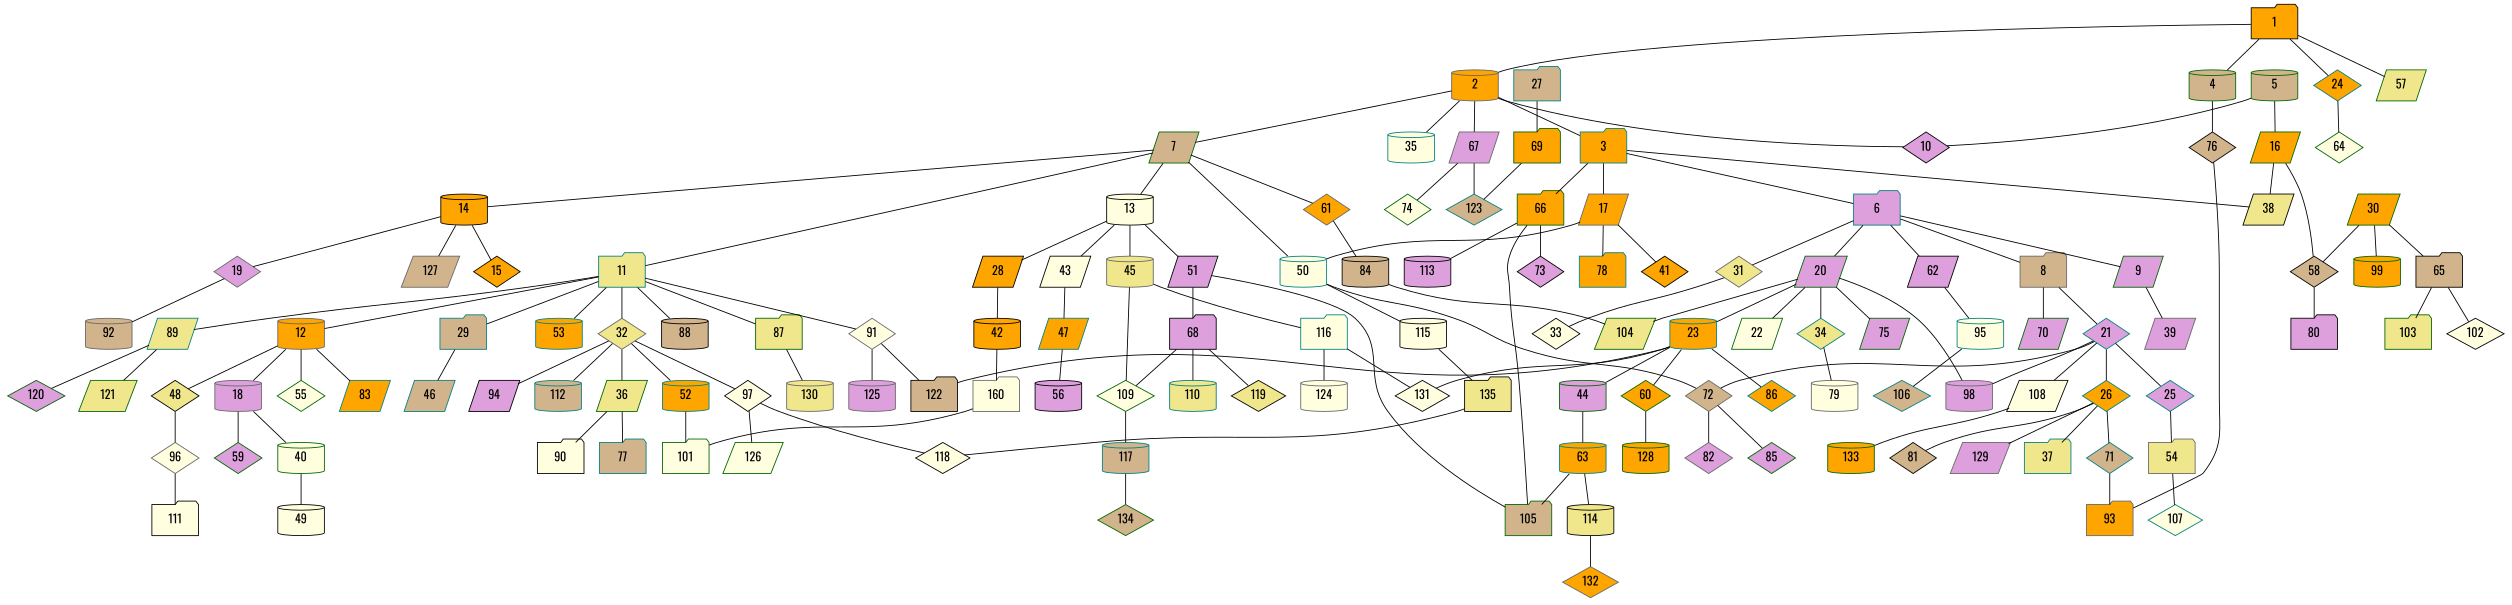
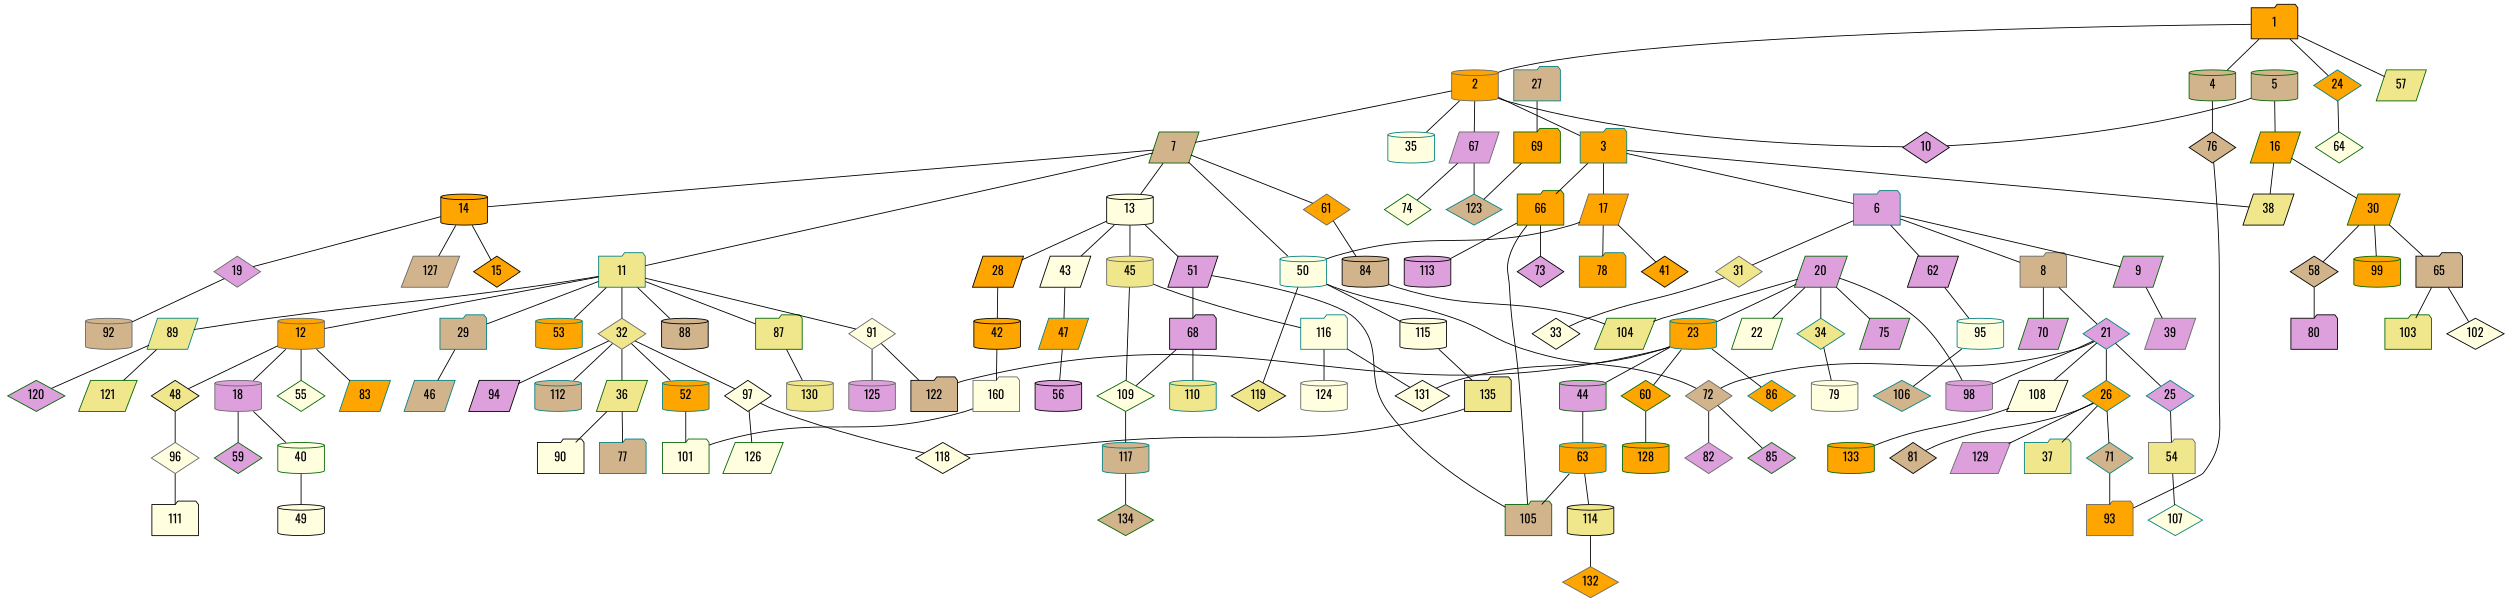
edge "16" -- "58": now "16" -- "30"
edge "6" -- "20": removed
edge "68" -- "119": now "50" -- "119"
